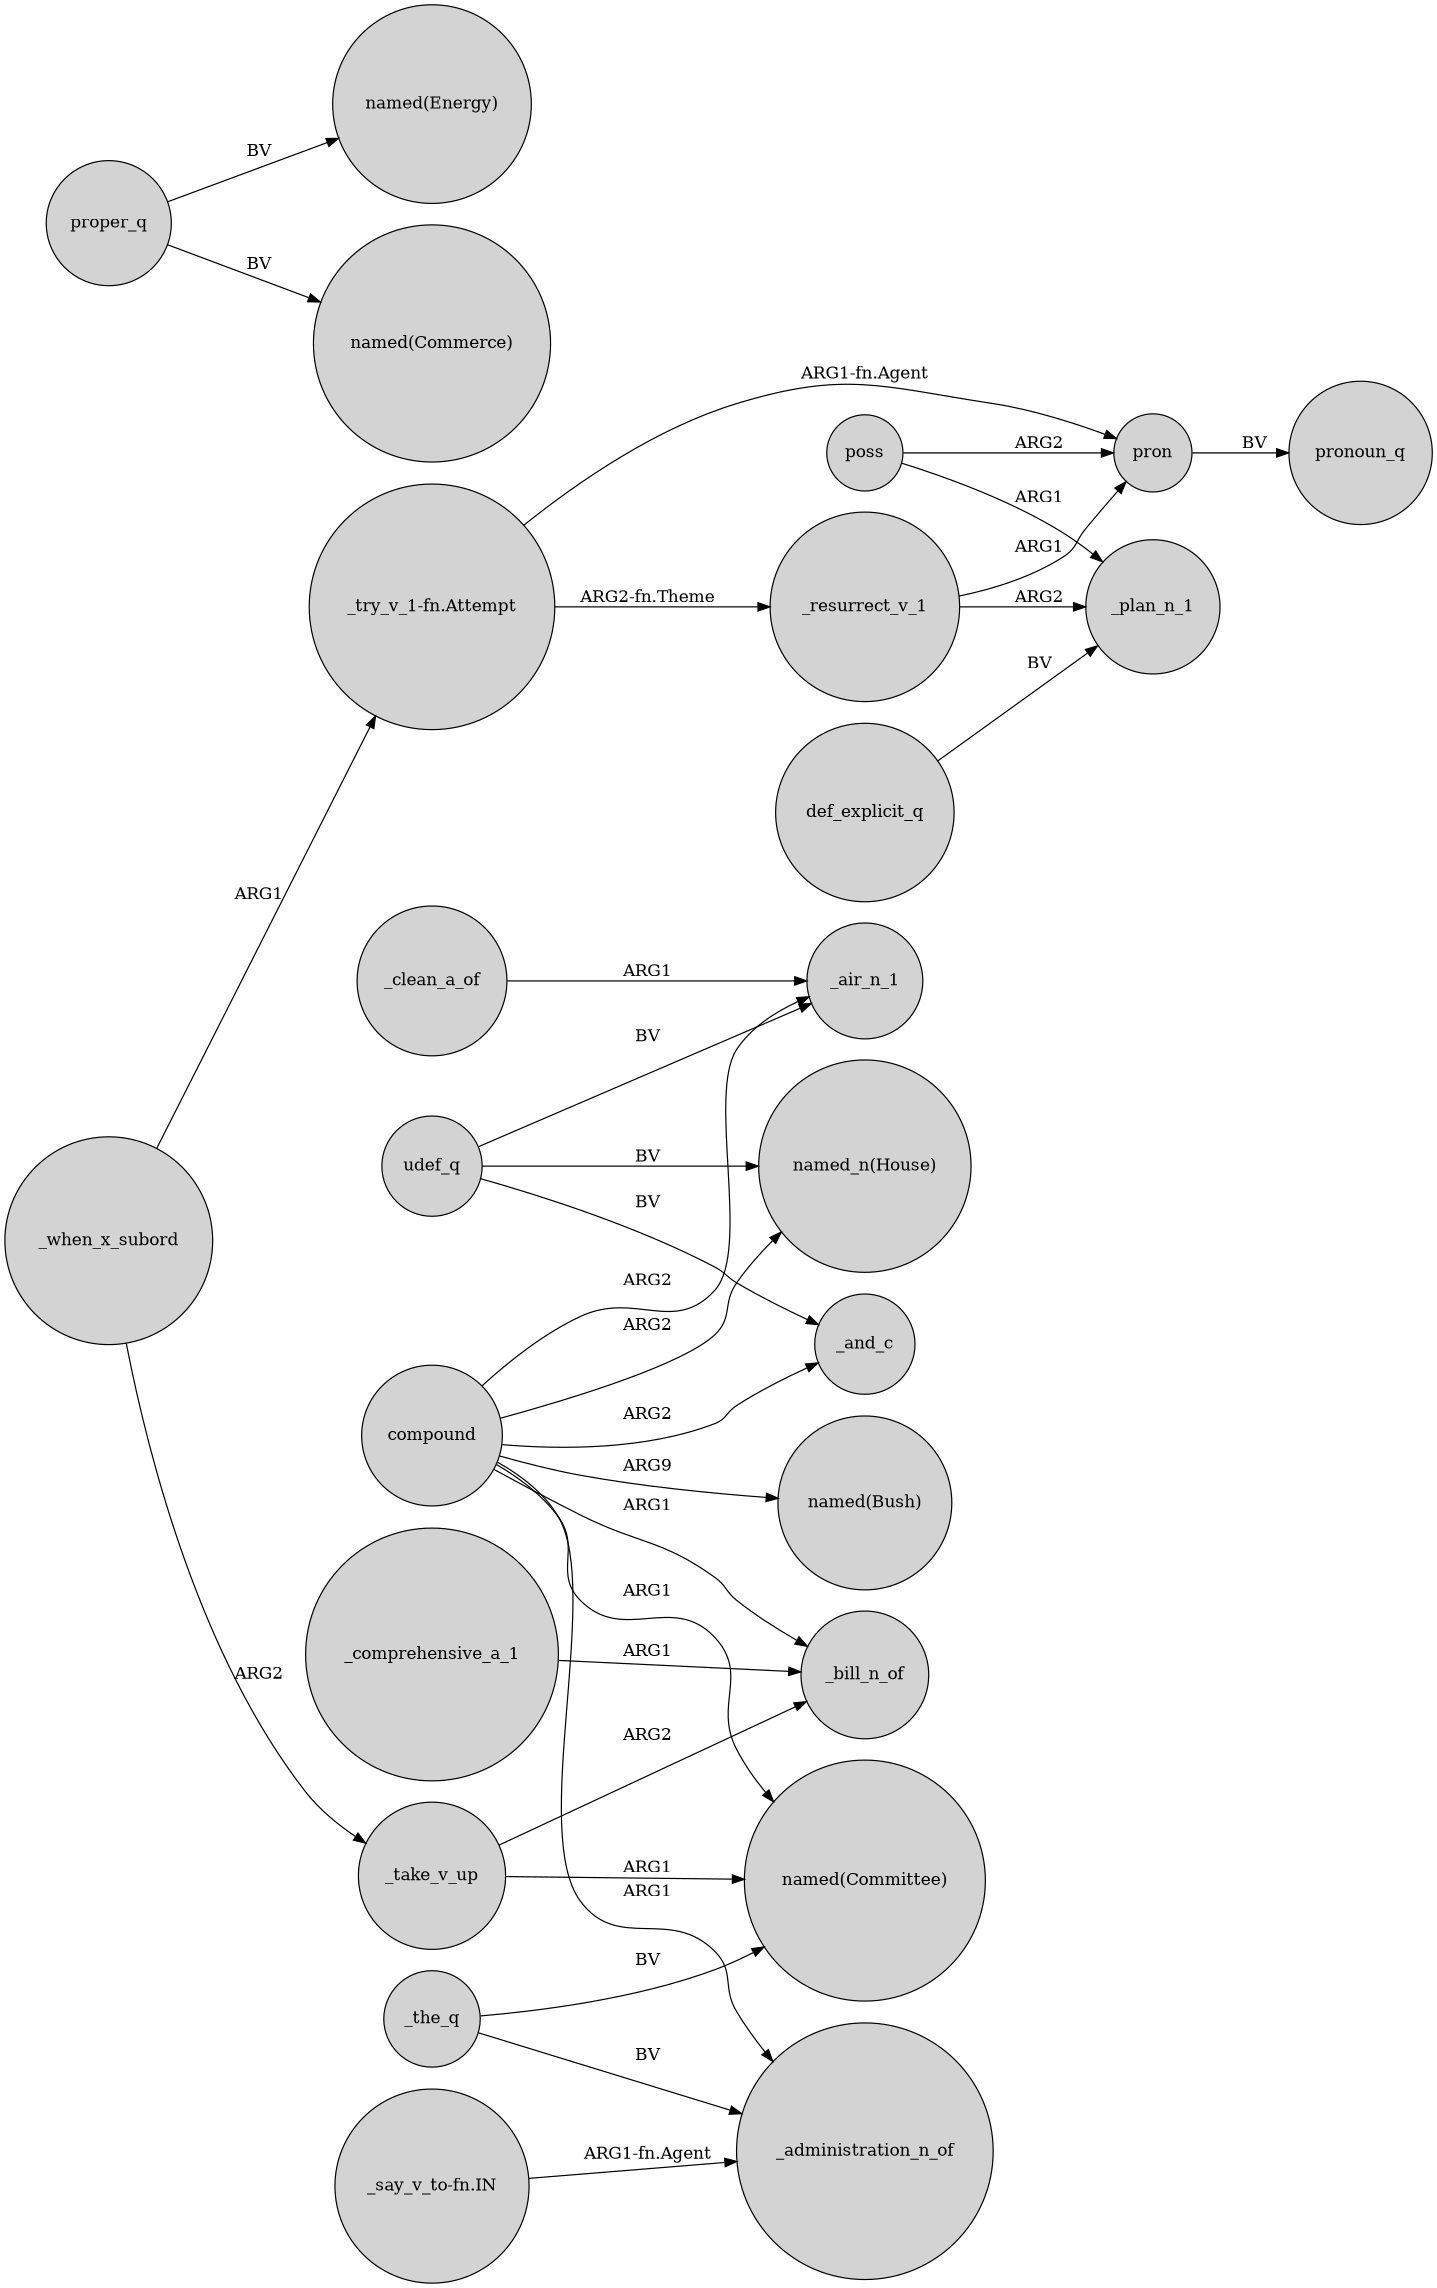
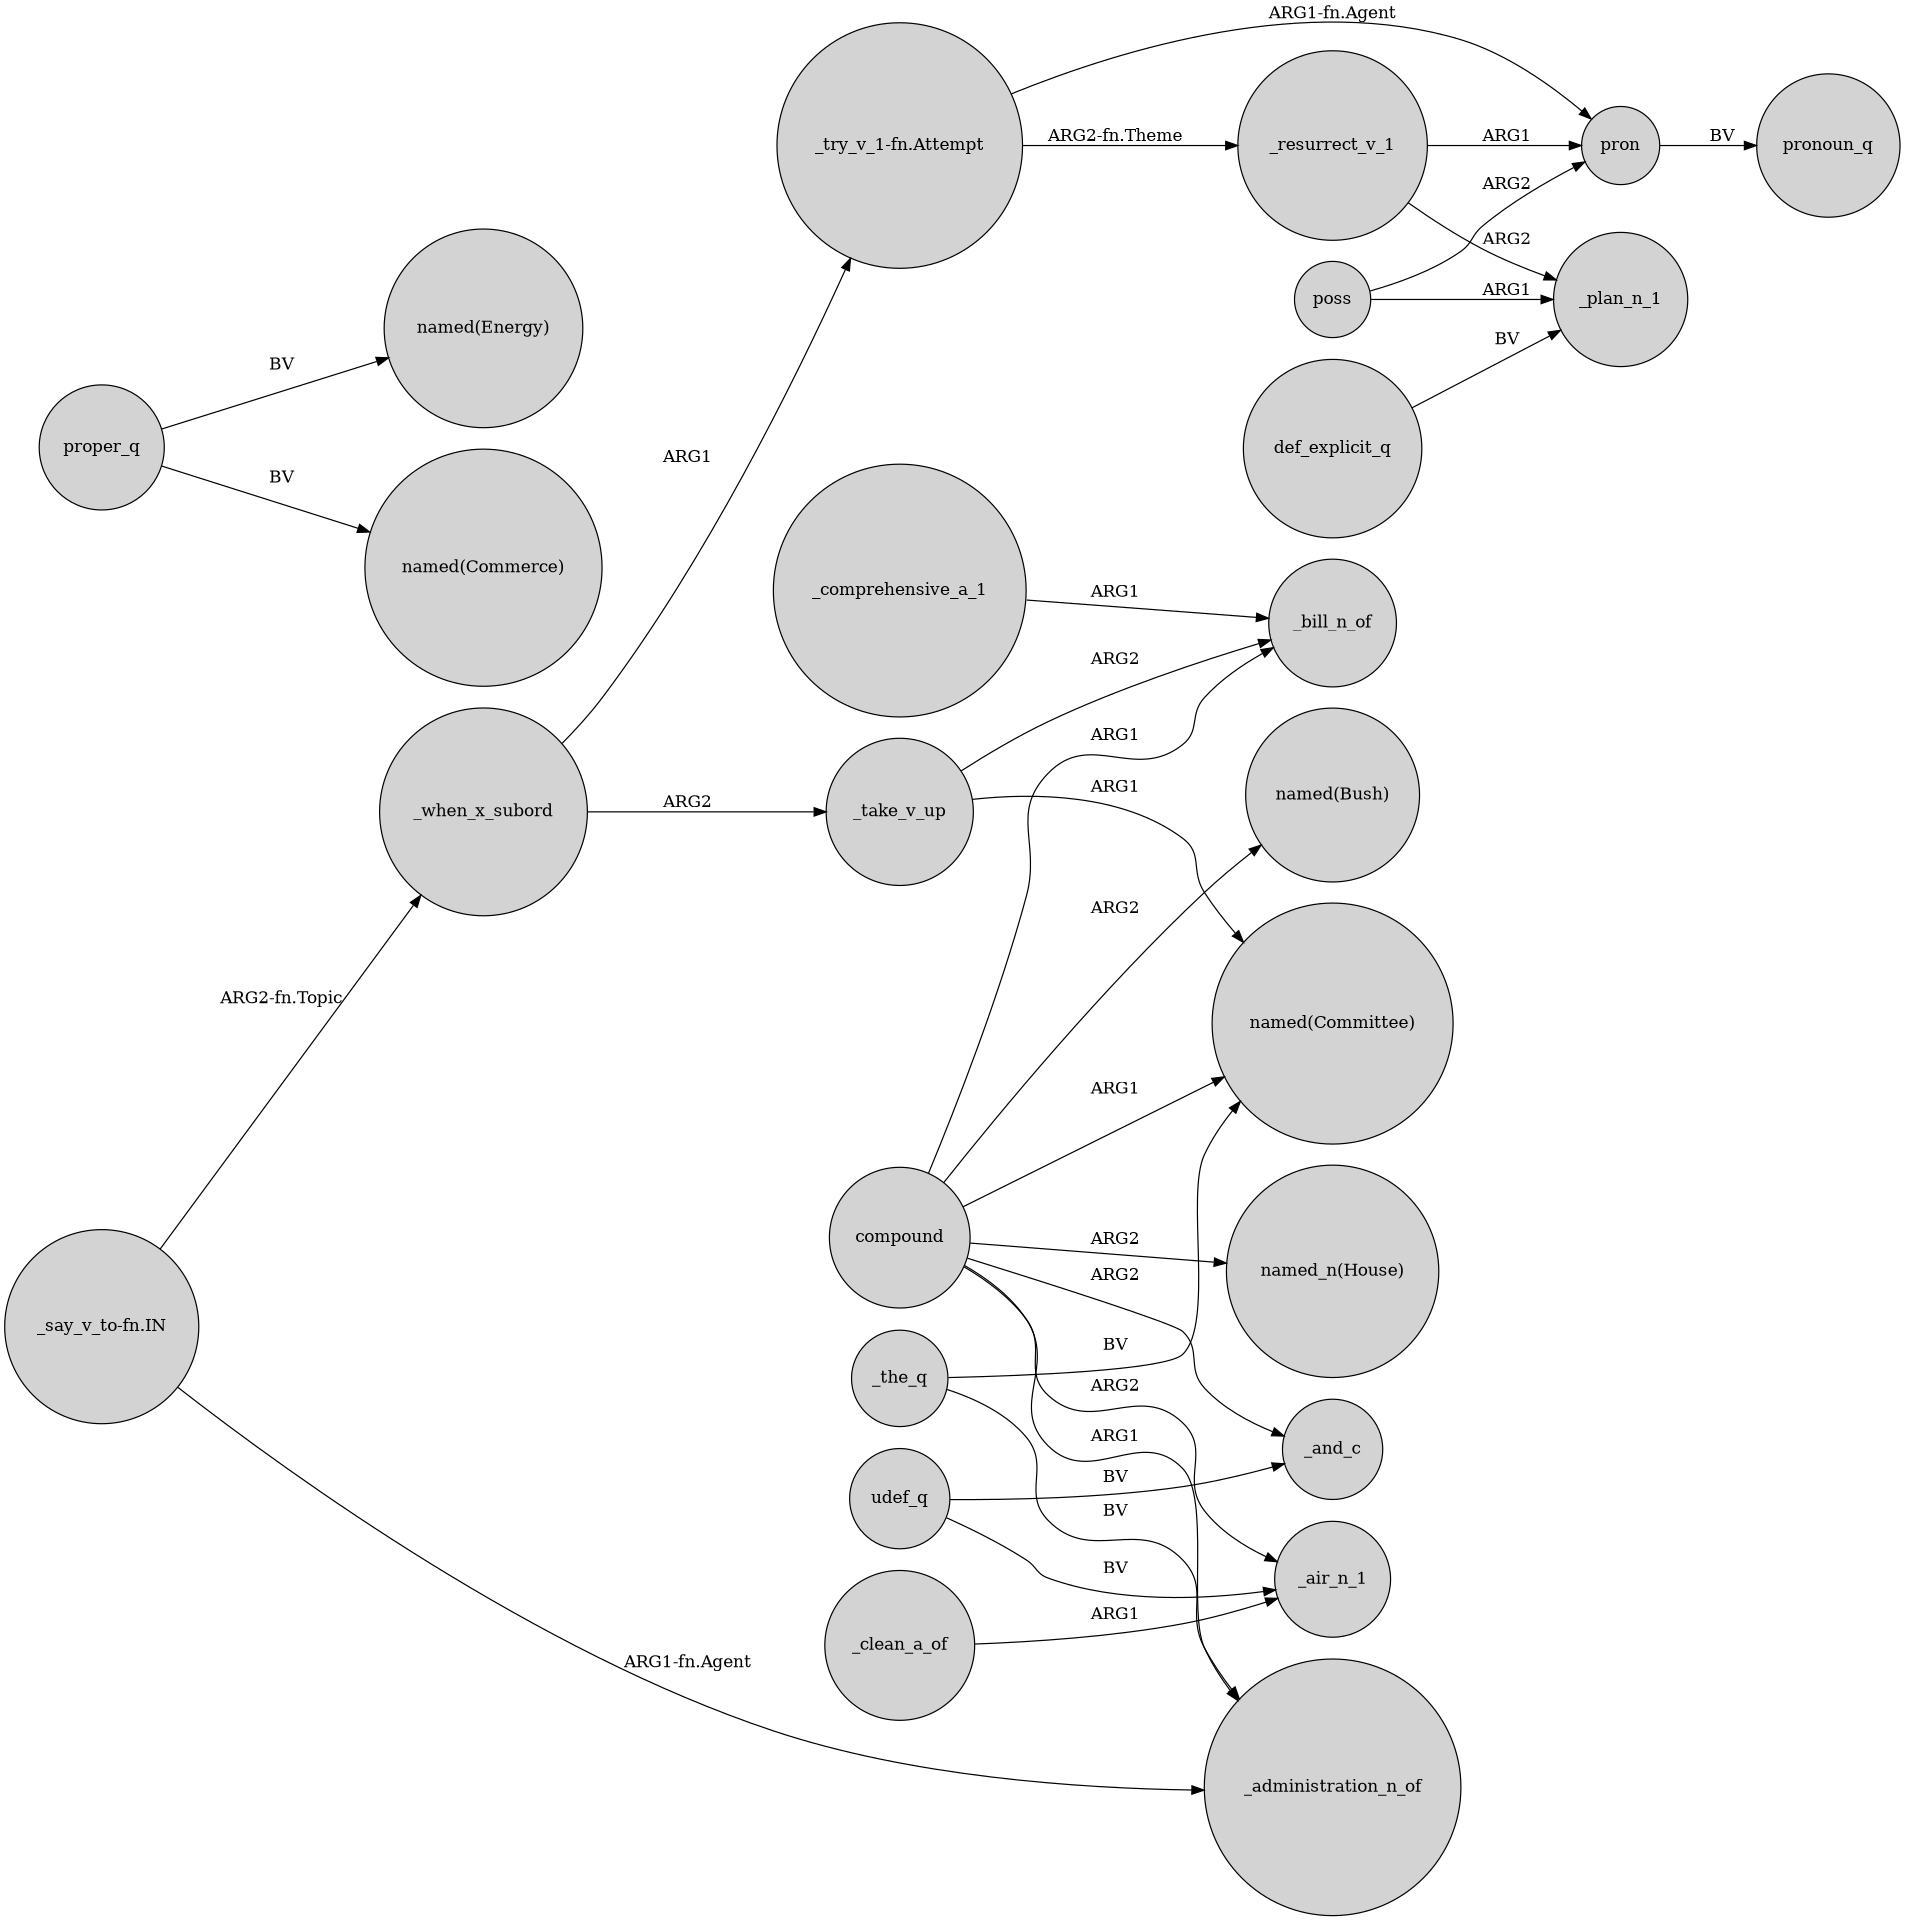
edge "_say_v_to-fn.IN" -> "_when_x_subord": added, label "ARG2-fn.Topic"
edge "udef_q" -> "named_n(House)": removed, label "BV"
edge "compound" -> "named(Bush)": label "ARG9" -> "ARG2"
